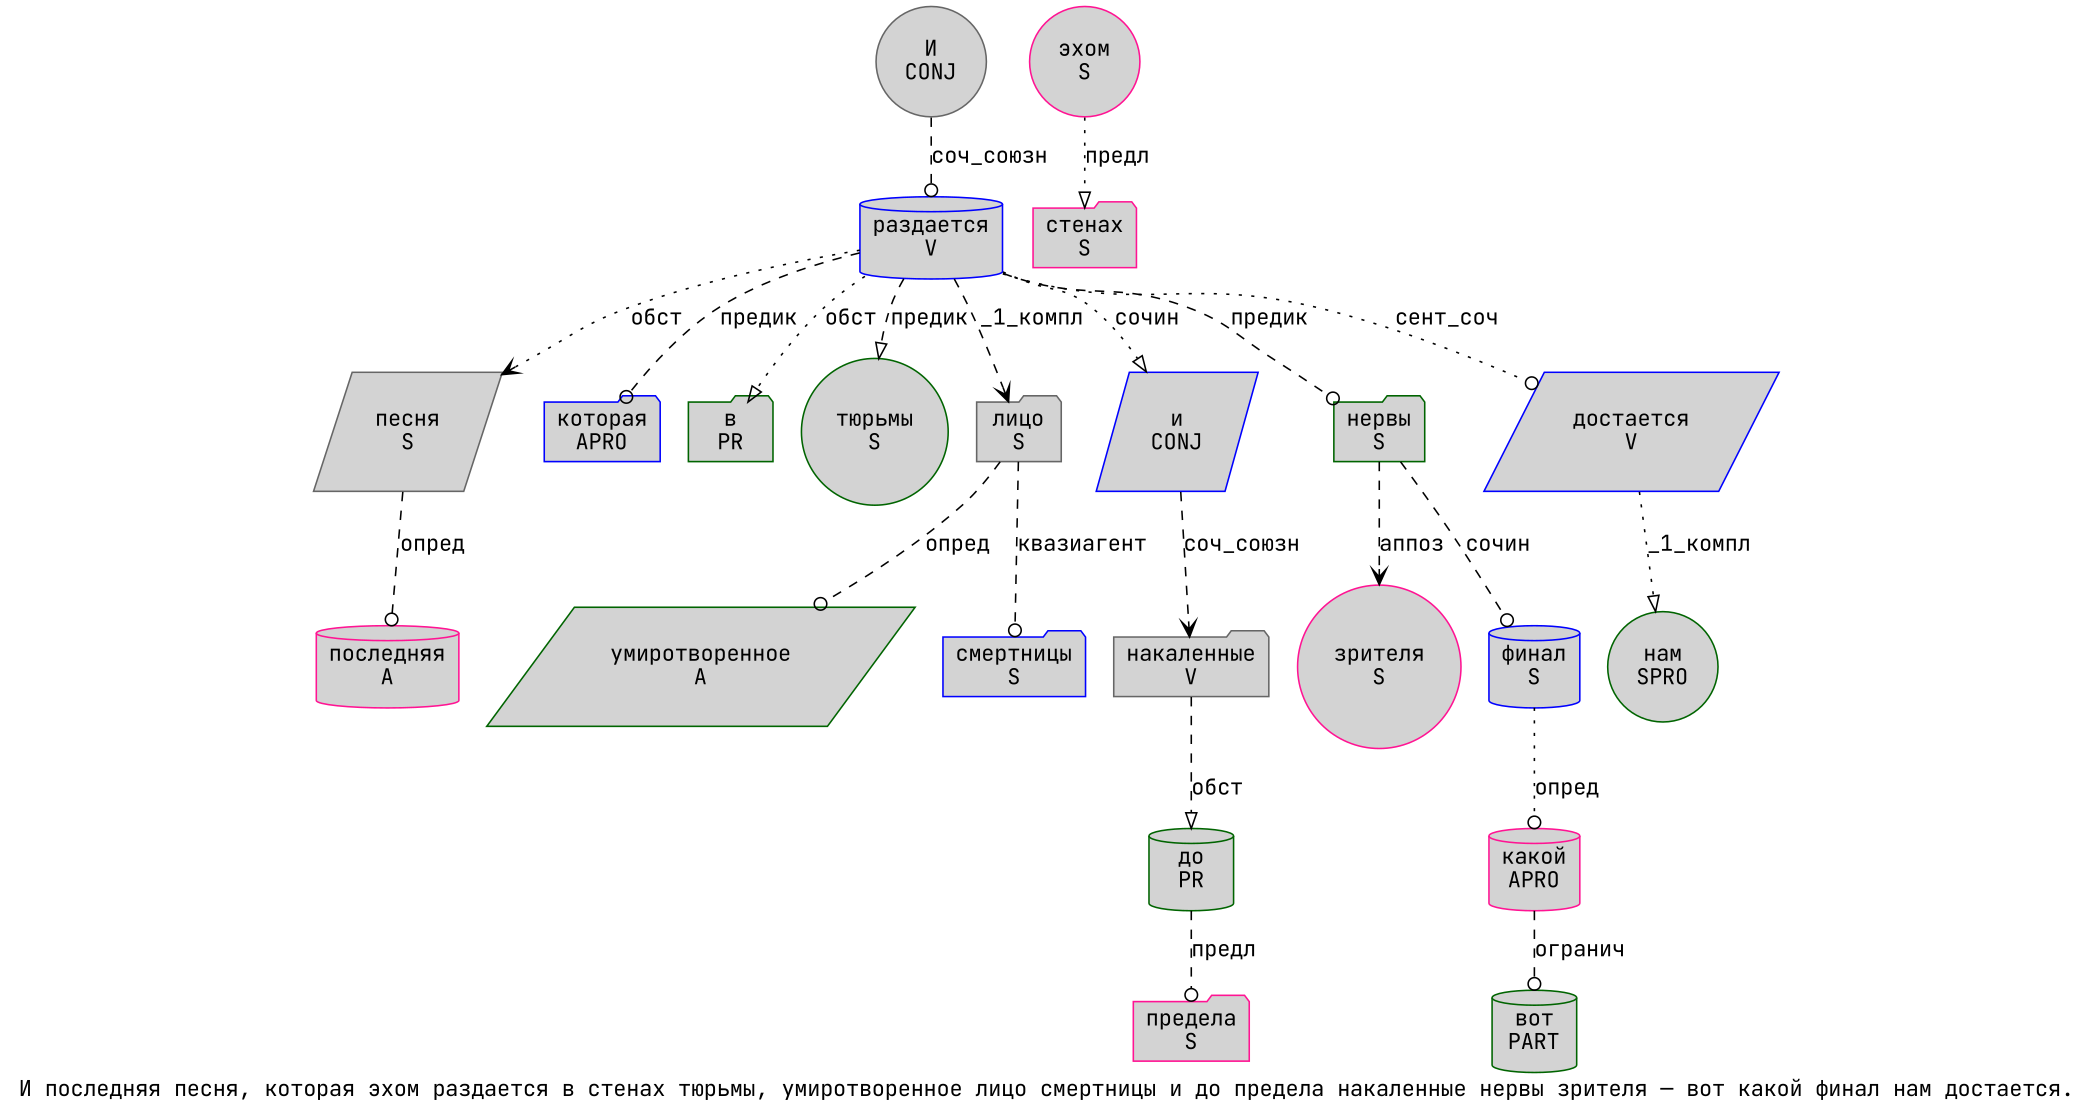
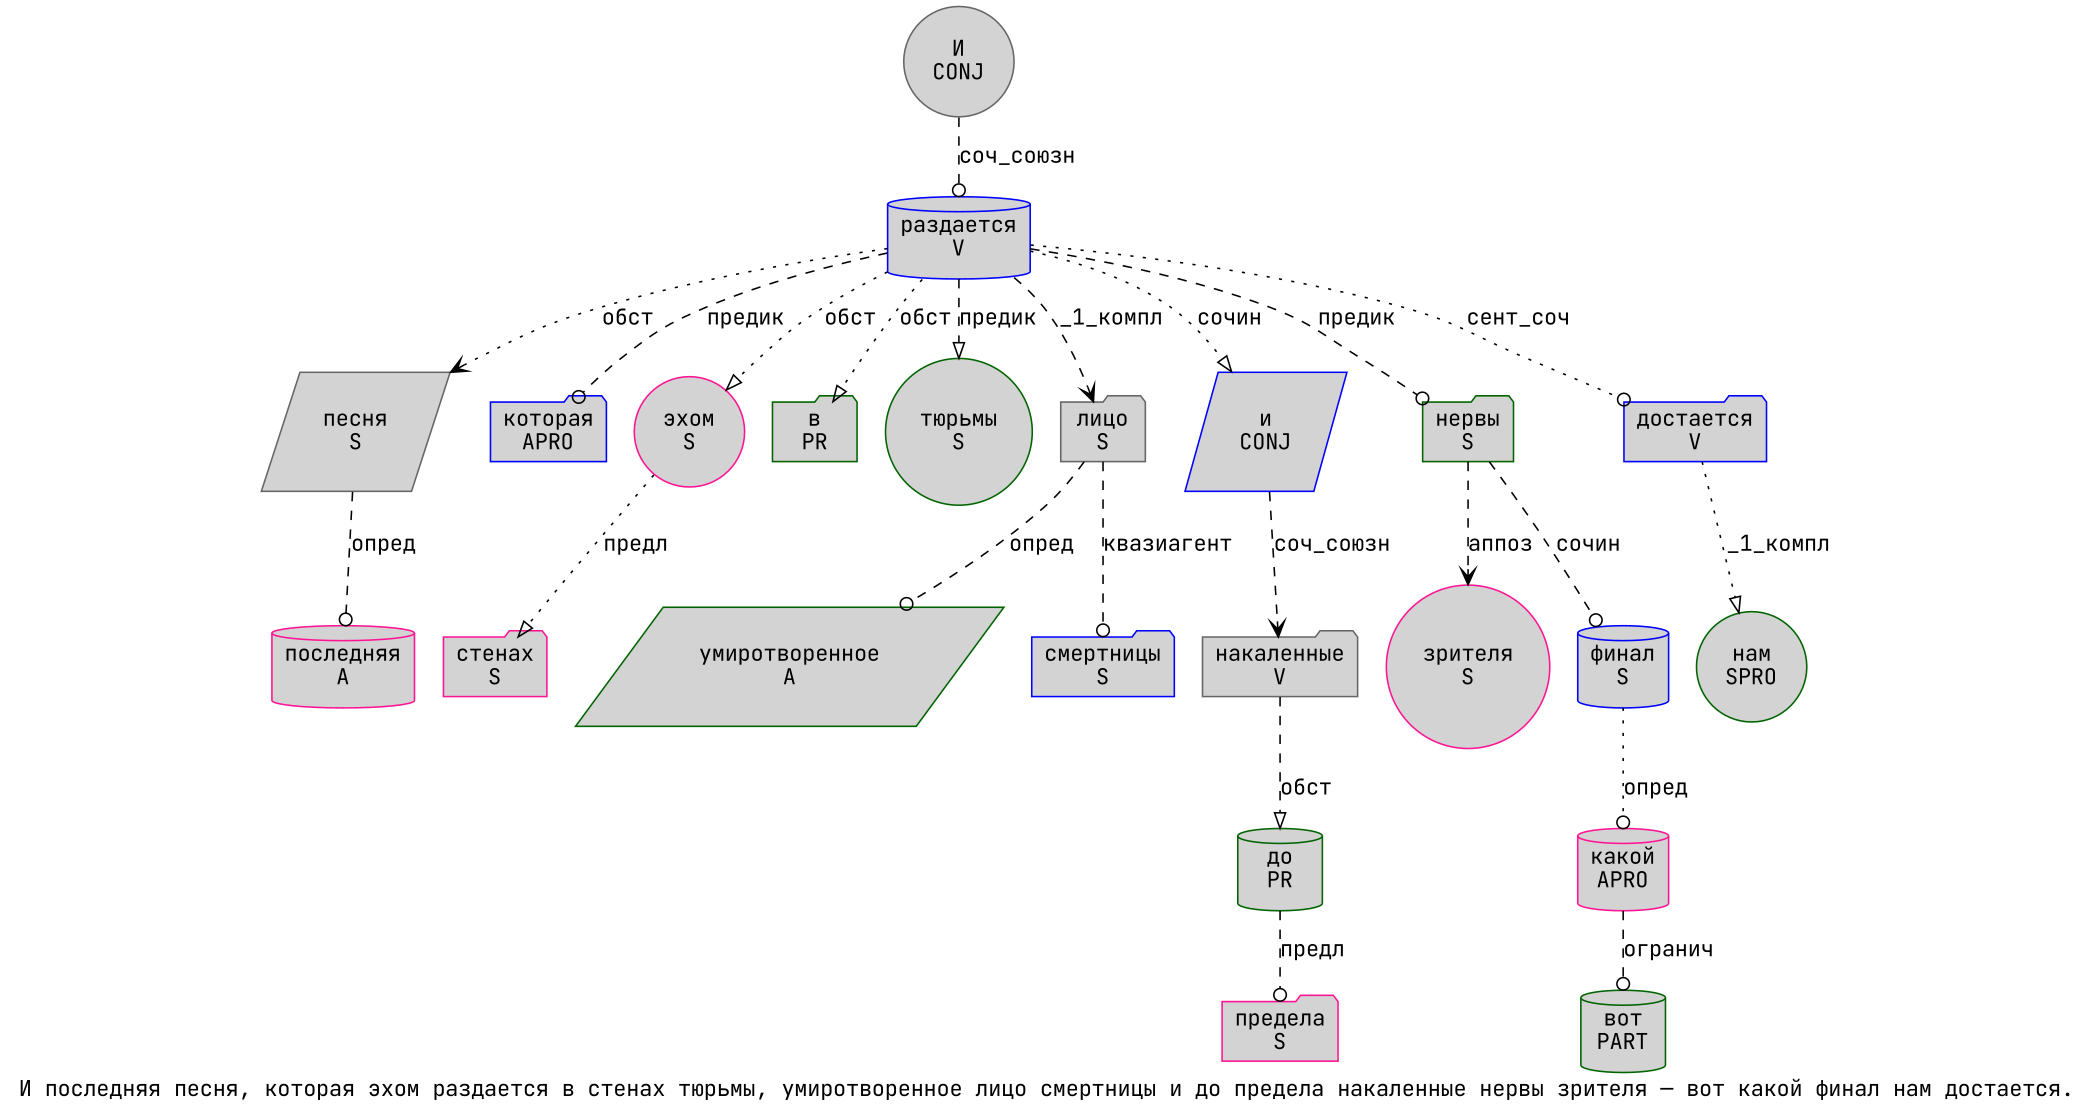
edge "раздается V" -> "эхом S": added, label "обст"
node "достается V": shape parallelogram -> folder
